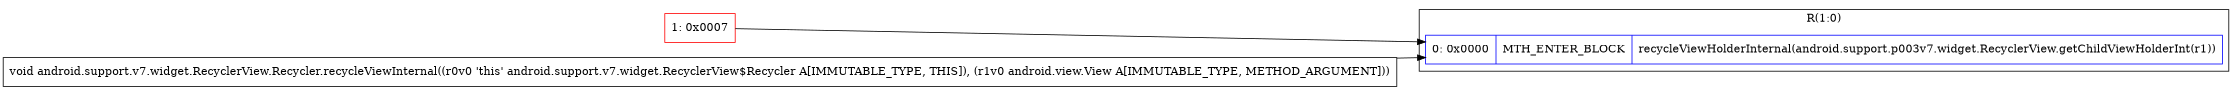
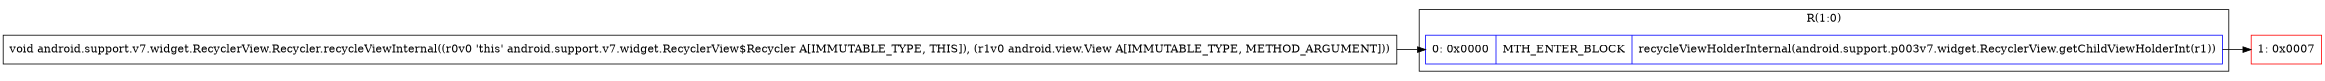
edge "1: 0x0007" -> "0: 0x0000": reversed
